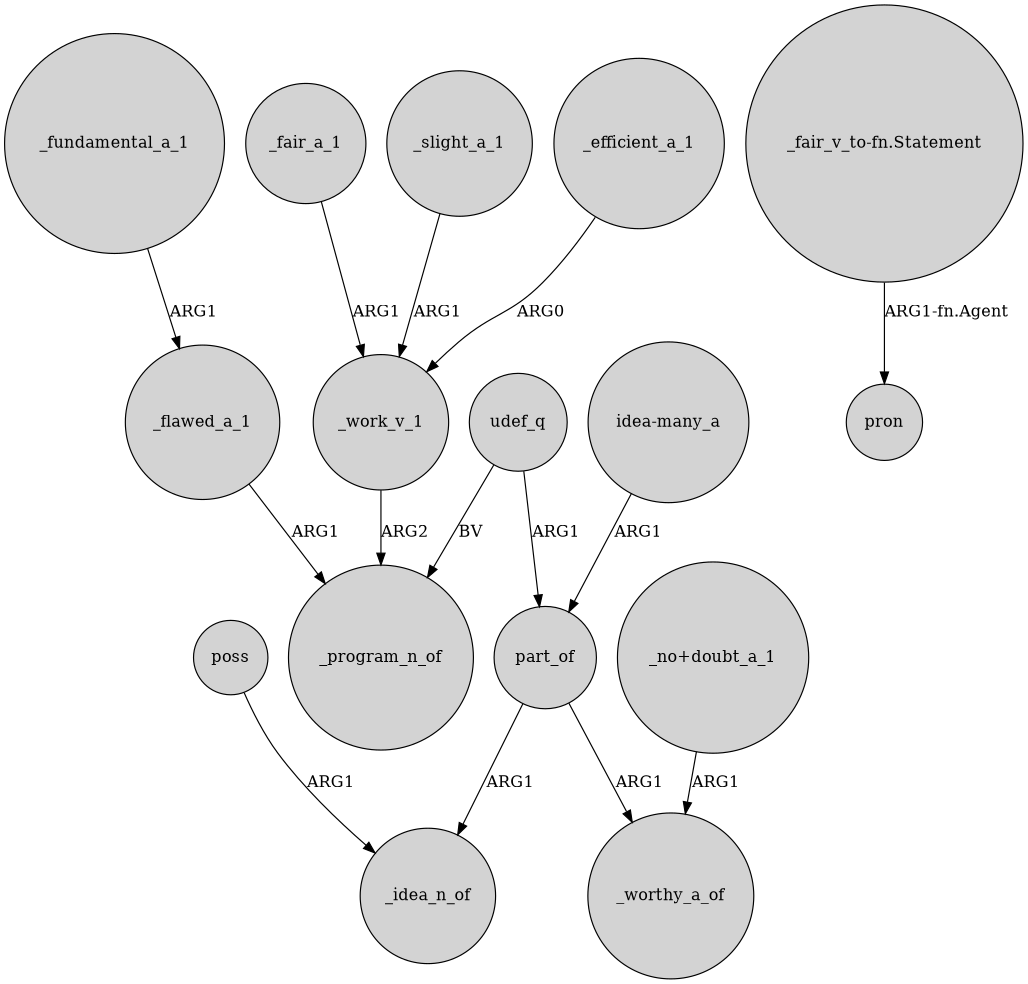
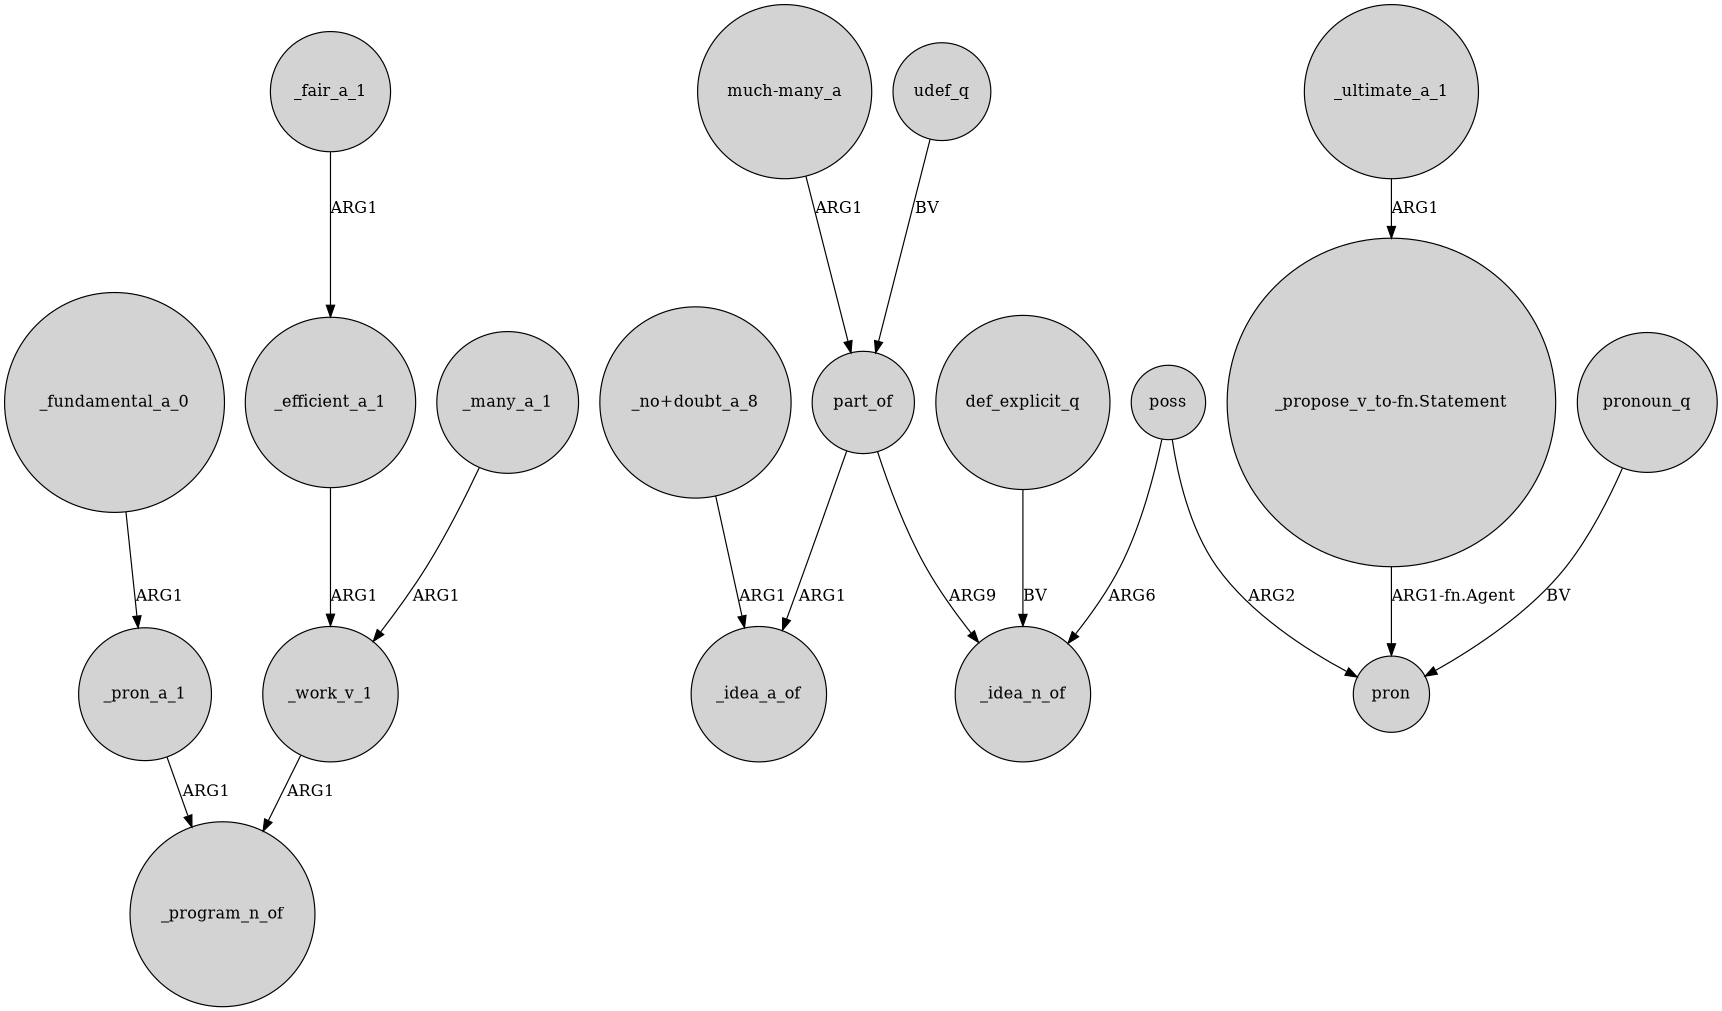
node "_ultimate_a_1": added
node "_fundamental_a_1": label "_fundamental_a_1" -> "_fundamental_a_0"
node "_slight_a_1": label "_slight_a_1" -> "_many_a_1"
node "_fair_v_to-fn.Statement": label "_fair_v_to-fn.Statement" -> "_propose_v_to-fn.Statement"
edge "_fair_a_1" -> "_work_v_1": now "_fair_a_1" -> "_efficient_a_1"
edge "_efficient_a_1" -> "_work_v_1": label "ARG0" -> "ARG1"
node "def_explicit_q": added
node "pronoun_q": added
node "_flawed_a_1": label "_flawed_a_1" -> "_pron_a_1"
node "idea-many_a": label "idea-many_a" -> "much-many_a"
edge "udef_q" -> "_program_n_of": removed, label "BV"
edge "_work_v_1" -> "_program_n_of": label "ARG2" -> "ARG1"
edge "udef_q" -> "part_of": label "ARG1" -> "BV"
edge "poss" -> "pron": added, label "ARG2"
node "_no+doubt_a_1": label "_no+doubt_a_1" -> "_no+doubt_a_8"
edge "poss" -> "_idea_n_of": label "ARG1" -> "ARG6"
edge "part_of" -> "_idea_n_of": label "ARG1" -> "ARG9"
node "_worthy_a_of": label "_worthy_a_of" -> "_idea_a_of"
